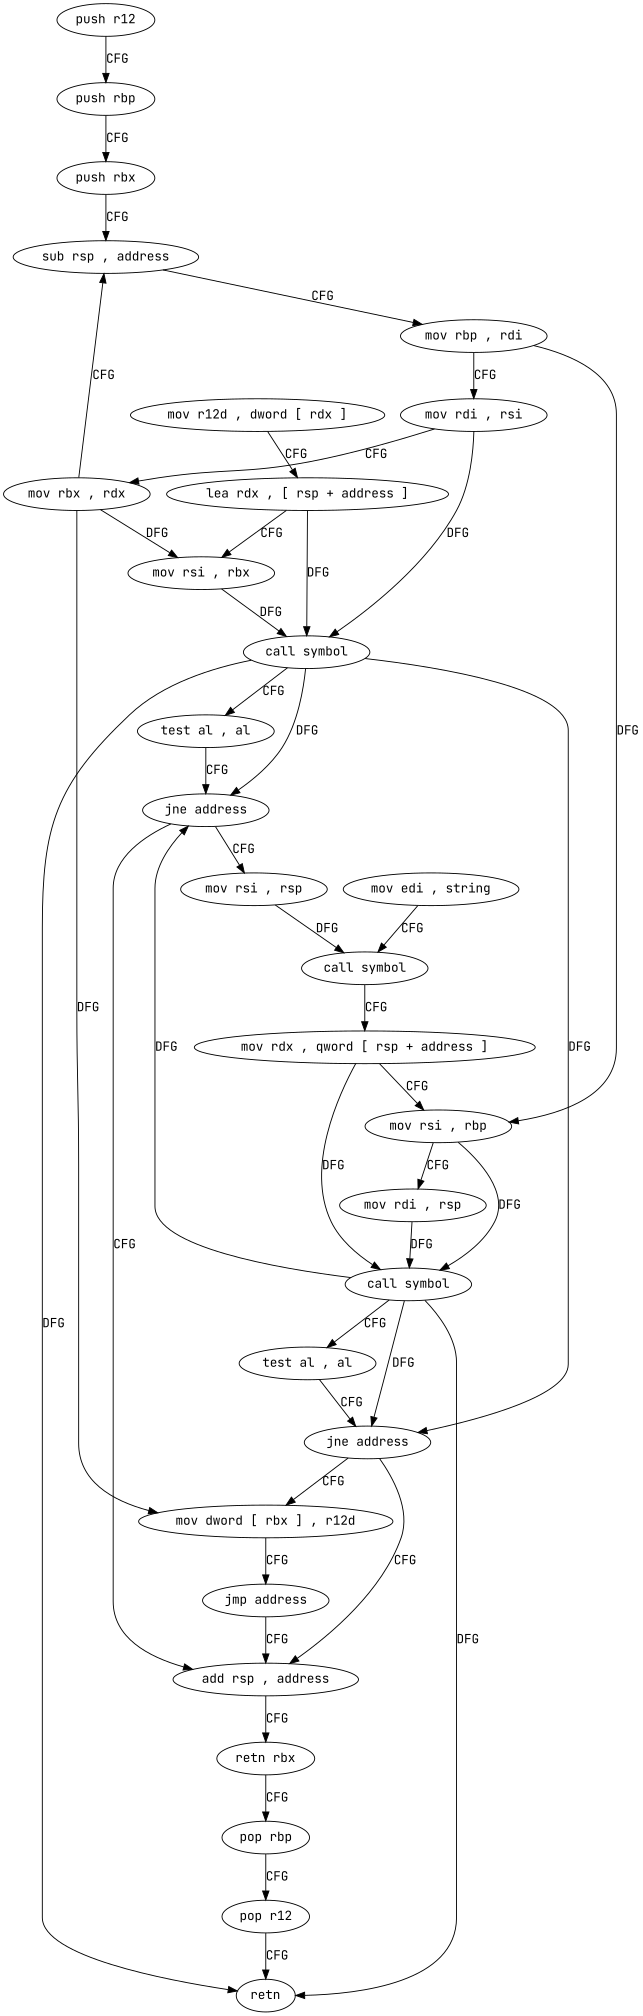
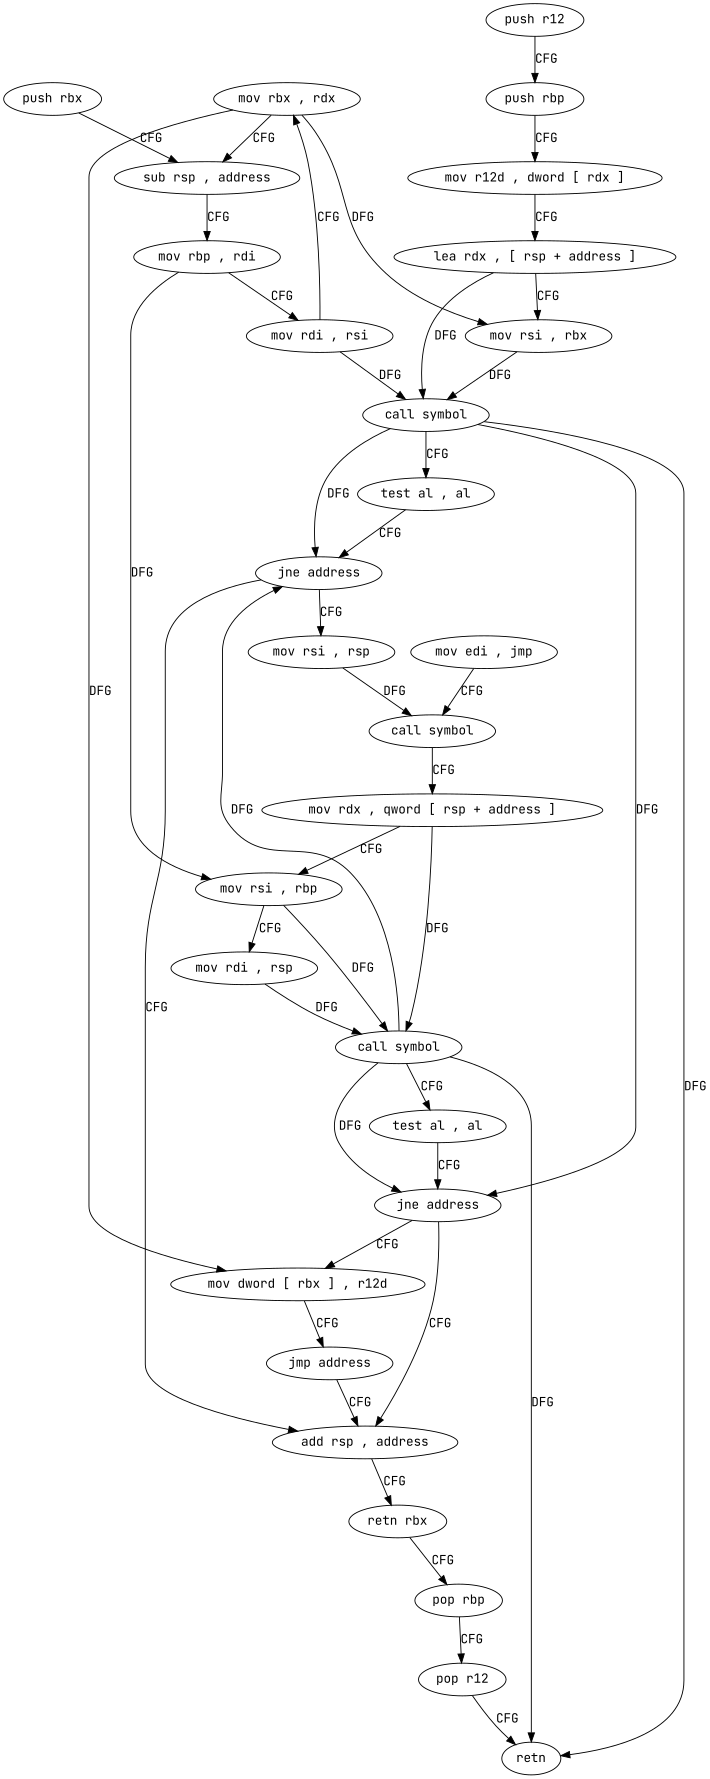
edge "push rbp" -> "push rbx": now "push rbp" -> "mov r12d , dword [ rdx ]"
node "mov edi , string": label "mov edi , string" -> "mov edi , jmp"
